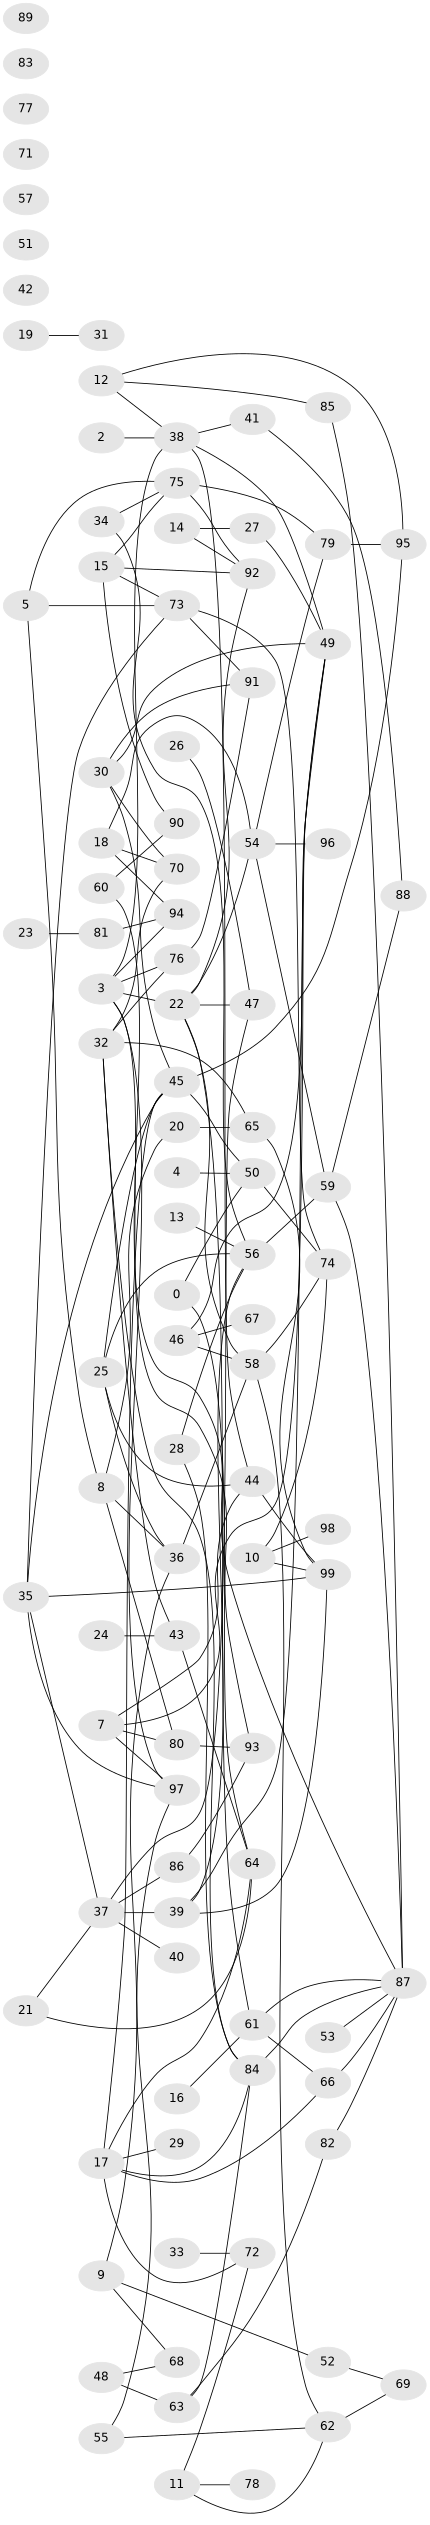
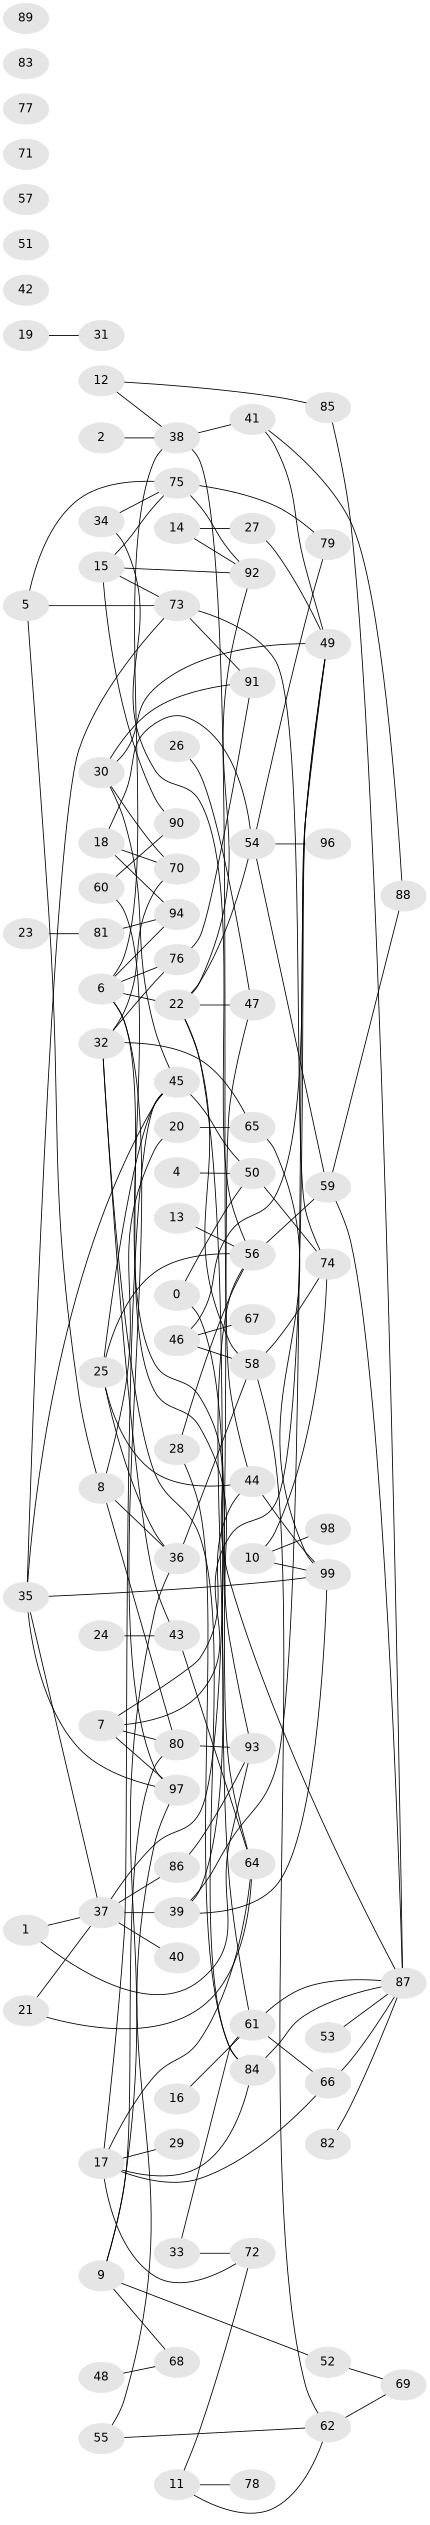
edge "38" -- "49": now "41" -- "49"
node "95": removed
node "3": label "3" -> "6"
node "1": added
edge "80" -- "9": added
edge "61" -- "33": added
node "63": removed
